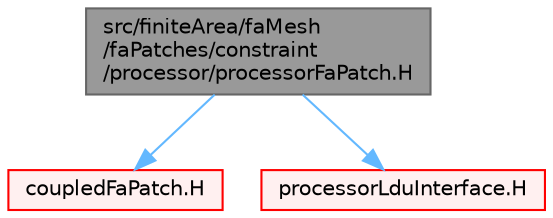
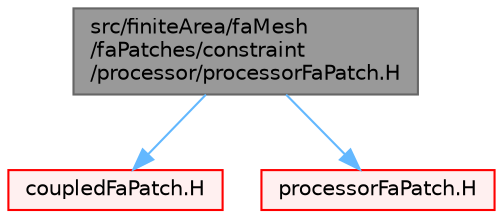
node "processorLduInterface.H": label "processorLduInterface.H" -> "processorFaPatch.H"
